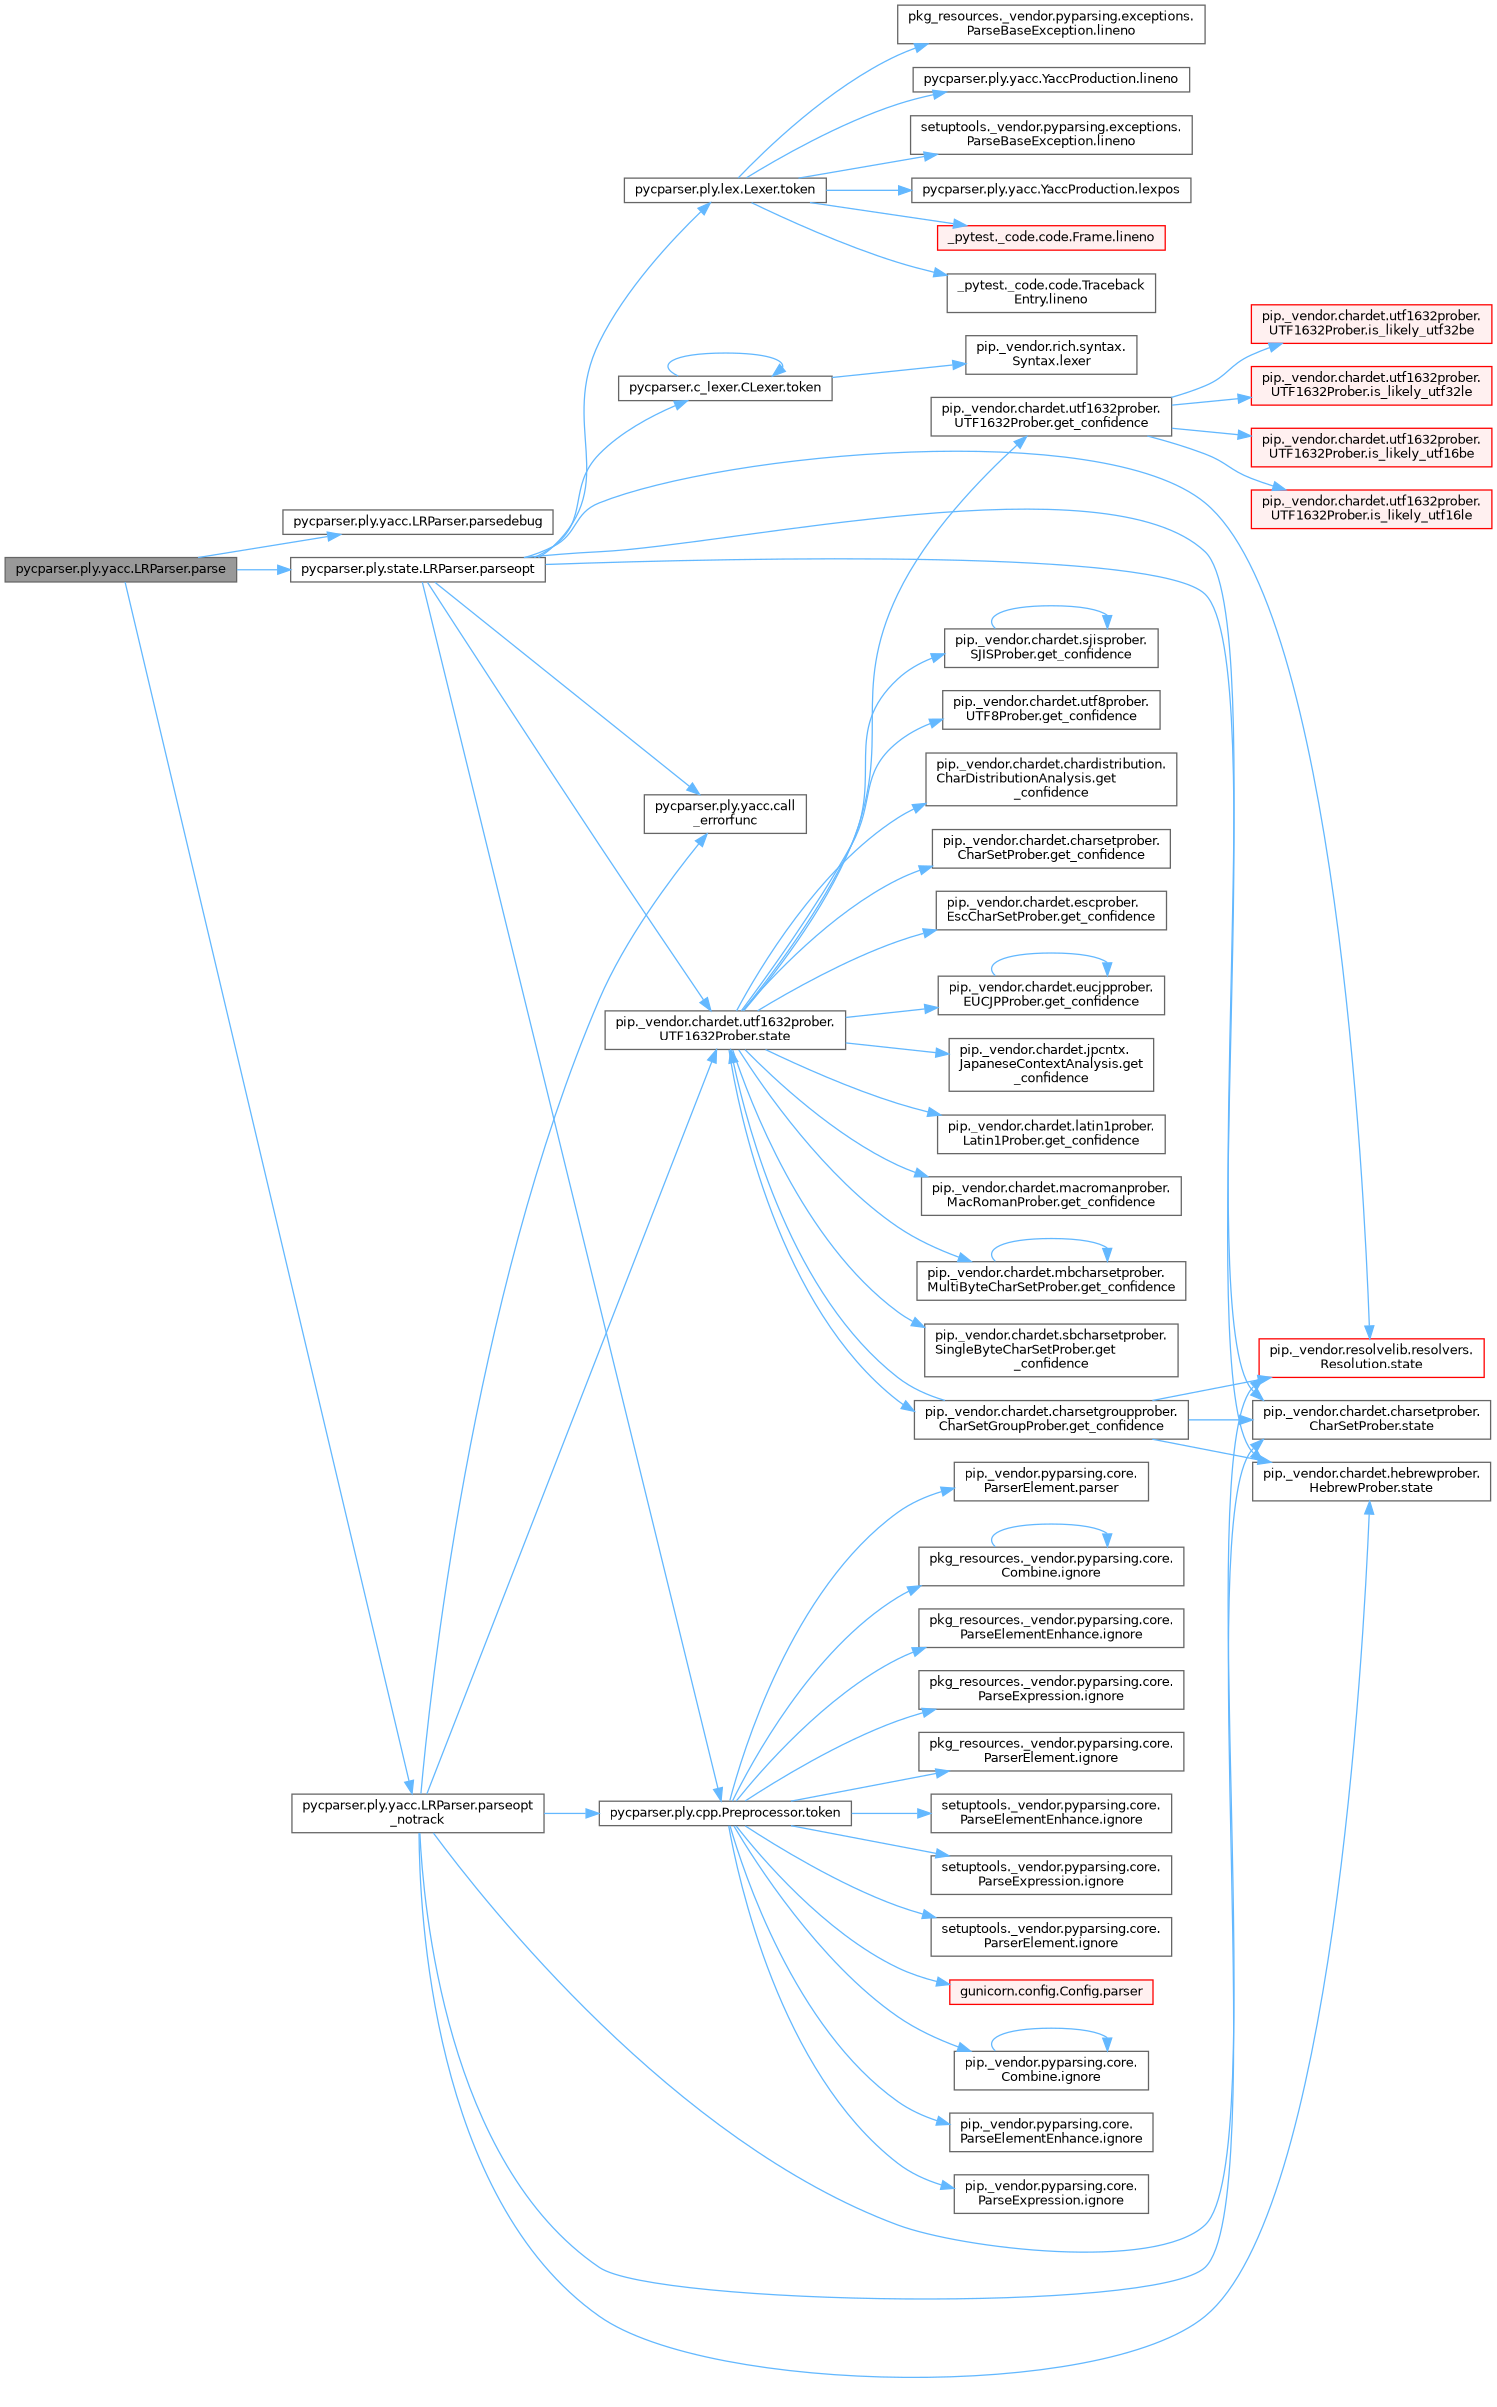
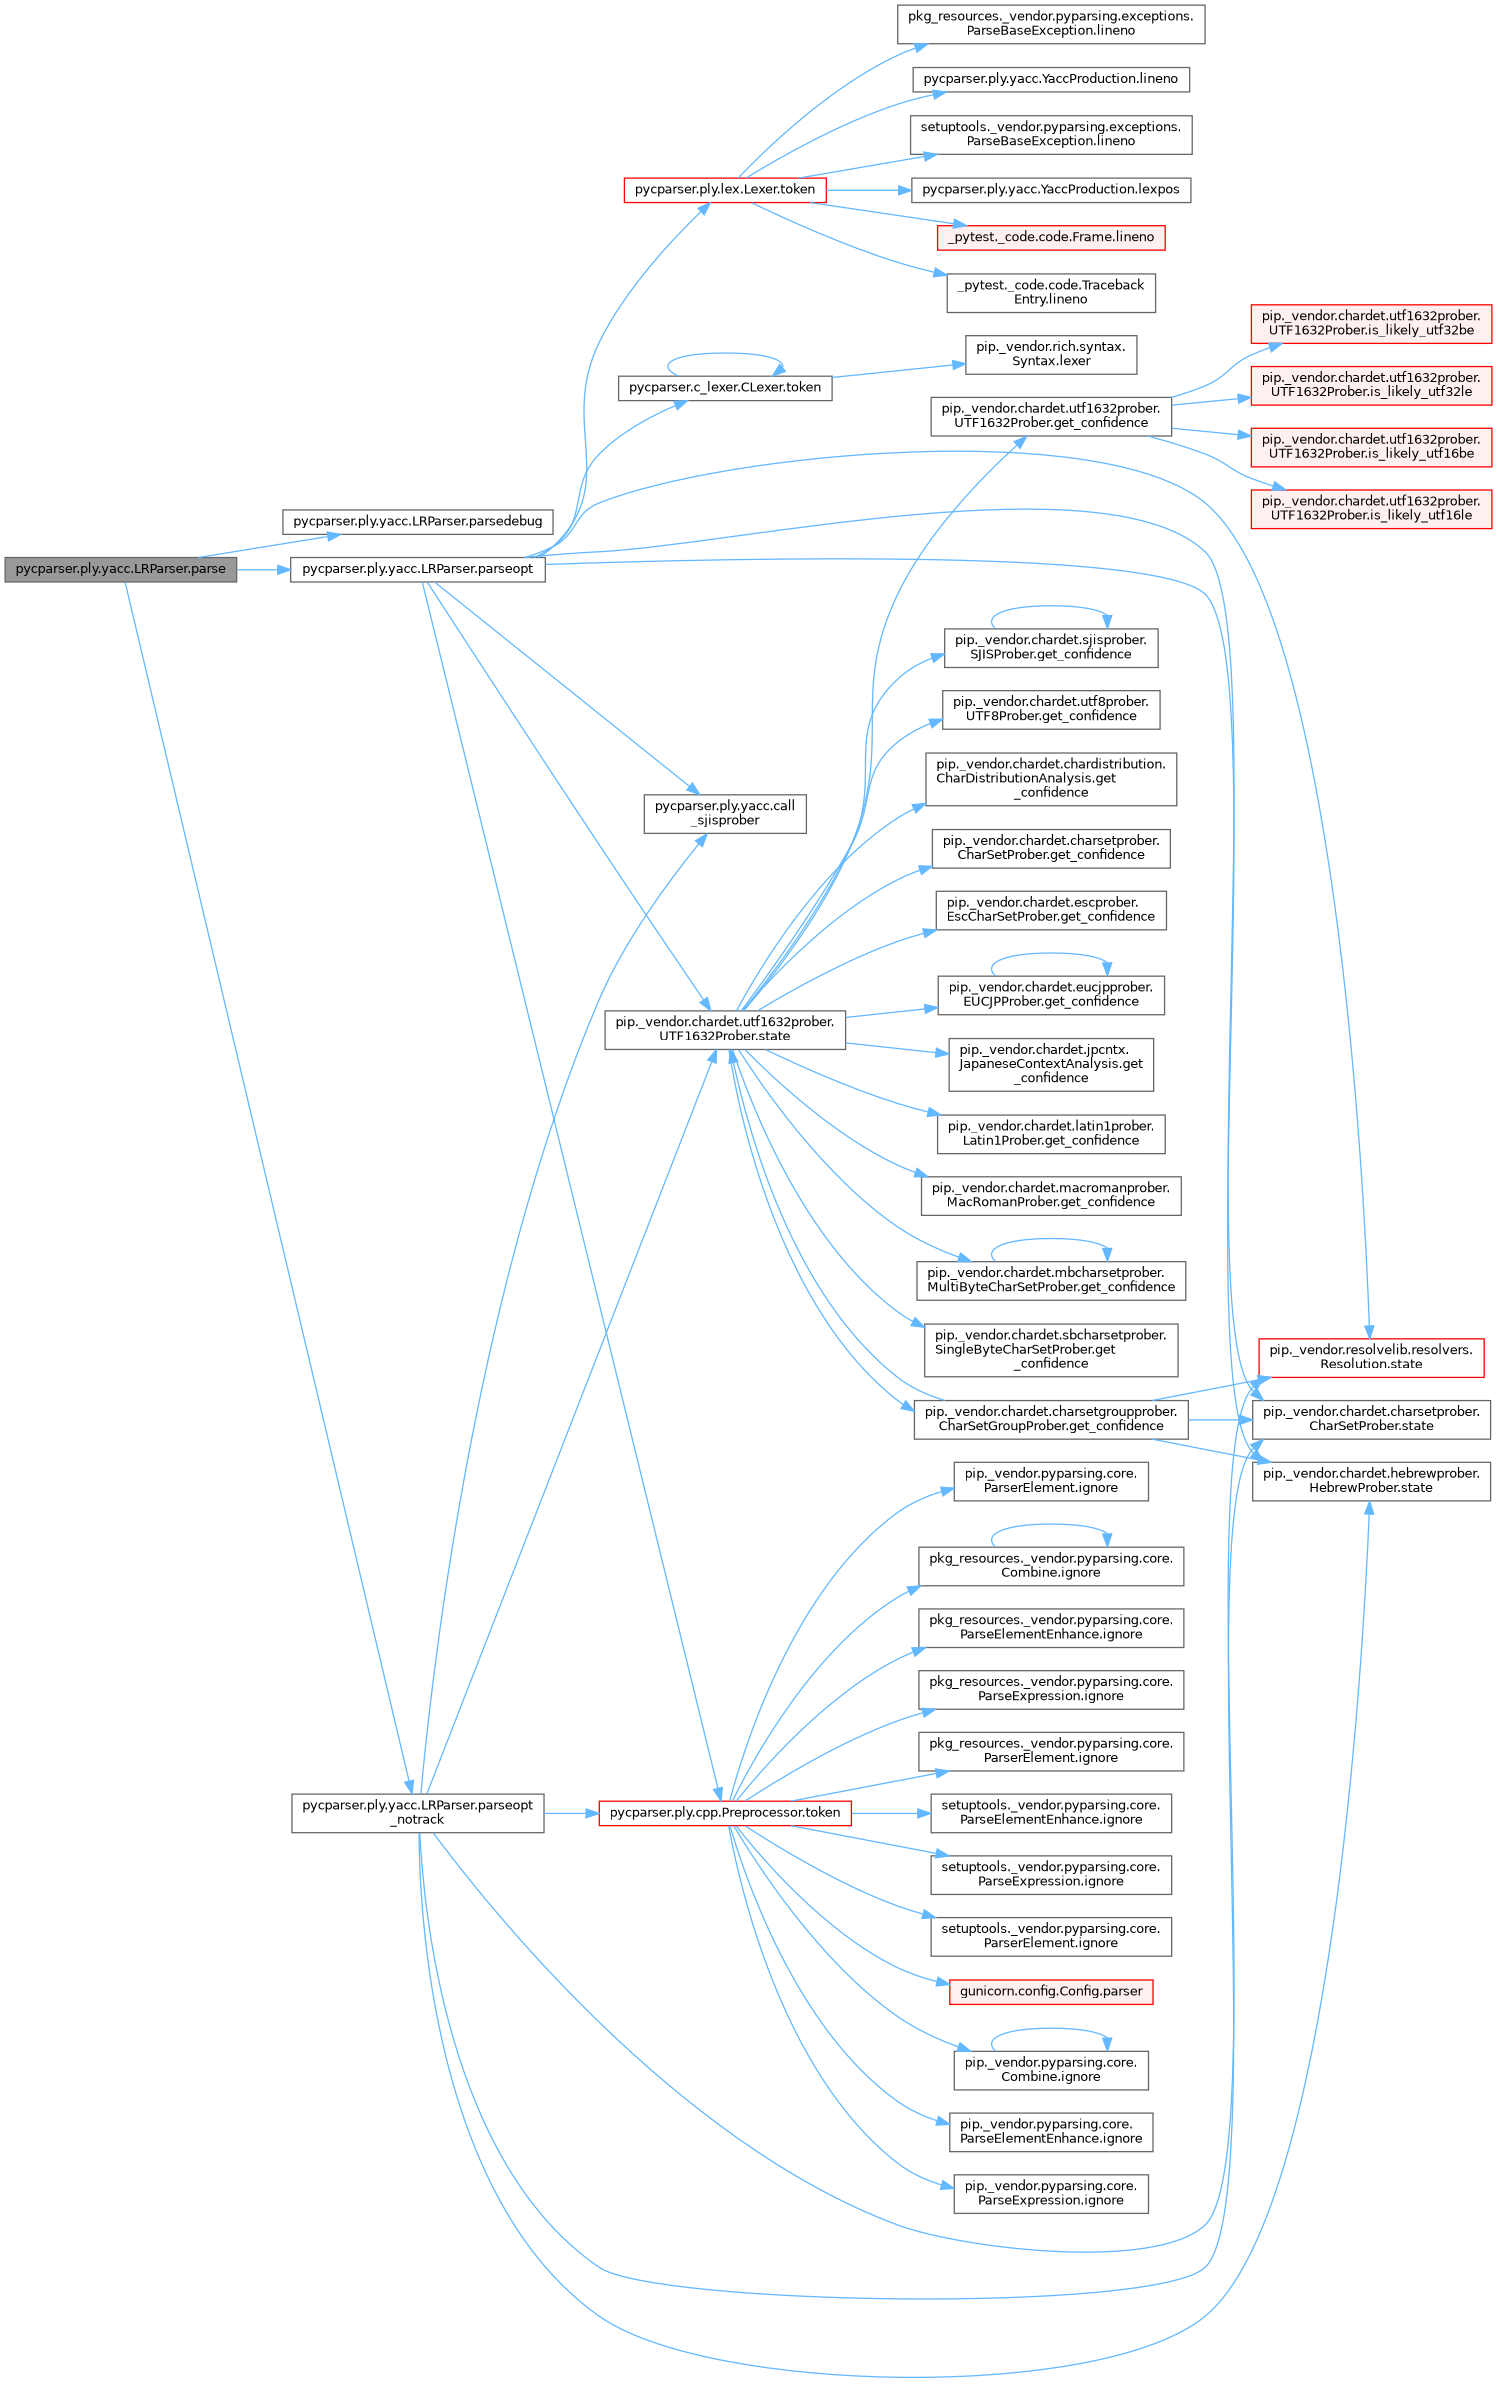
node "pycparser.ply.lex.Lexer.token": color grey40 -> red
node "pycparser.ply.state.LRParser.parseopt": label "pycparser.ply.state.LRParser.parseopt" -> "pycparser.ply.yacc.LRParser.parseopt"
node "pycparser.ply.yacc.call _errorfunc": label "pycparser.ply.yacc.call _errorfunc" -> "pycparser.ply.yacc.call _sjisprober"
node "pip._vendor.pyparsing.core. ParserElement.parser": label "pip._vendor.pyparsing.core. ParserElement.parser" -> "pip._vendor.pyparsing.core. ParserElement.ignore"
node "pycparser.ply.cpp.Preprocessor.token": color grey40 -> red
